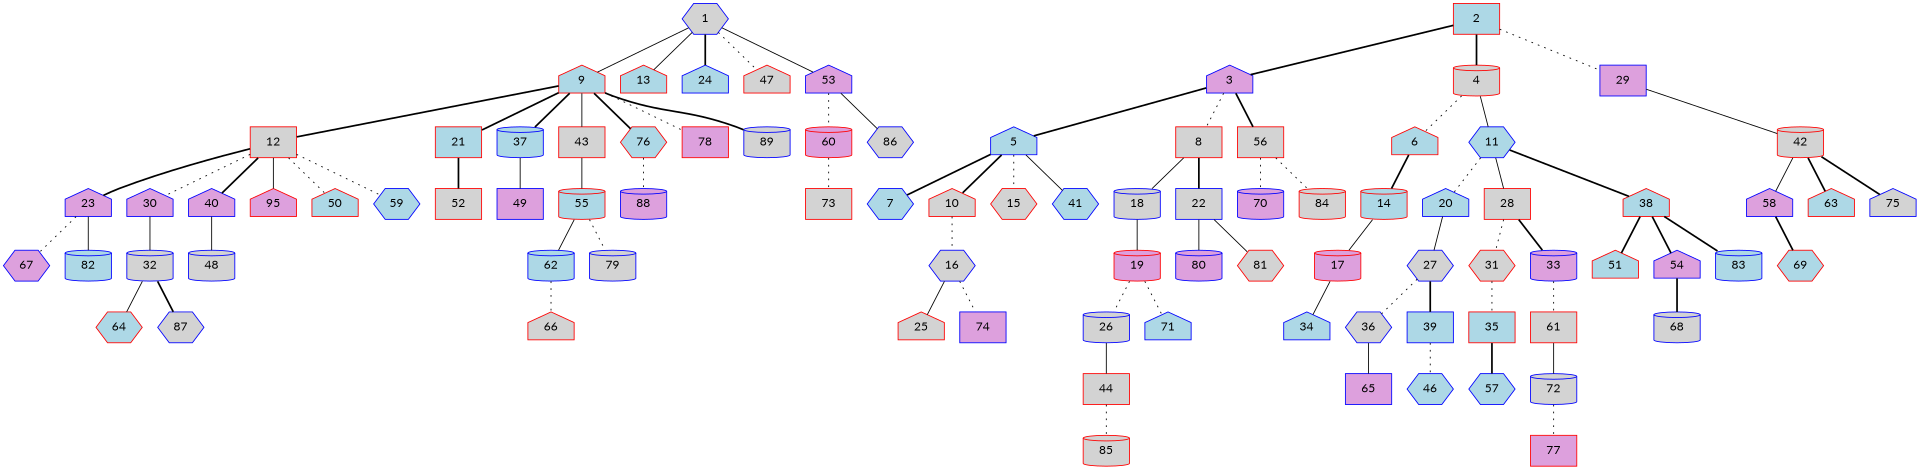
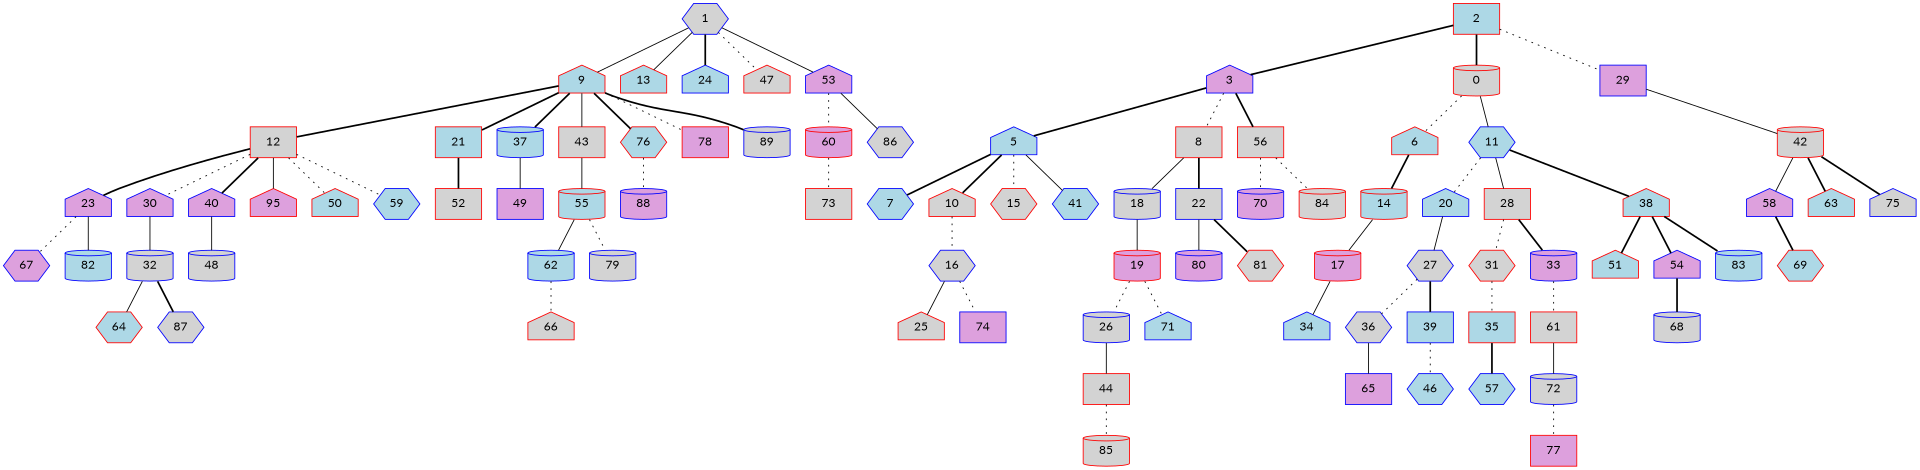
node "4": label "4" -> "0"
edge "22" -- "81": style solid -> bold
